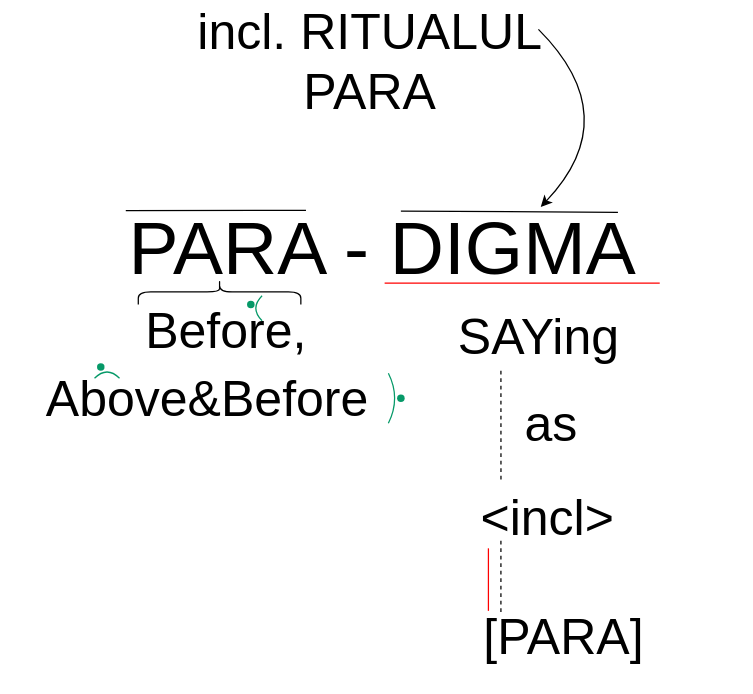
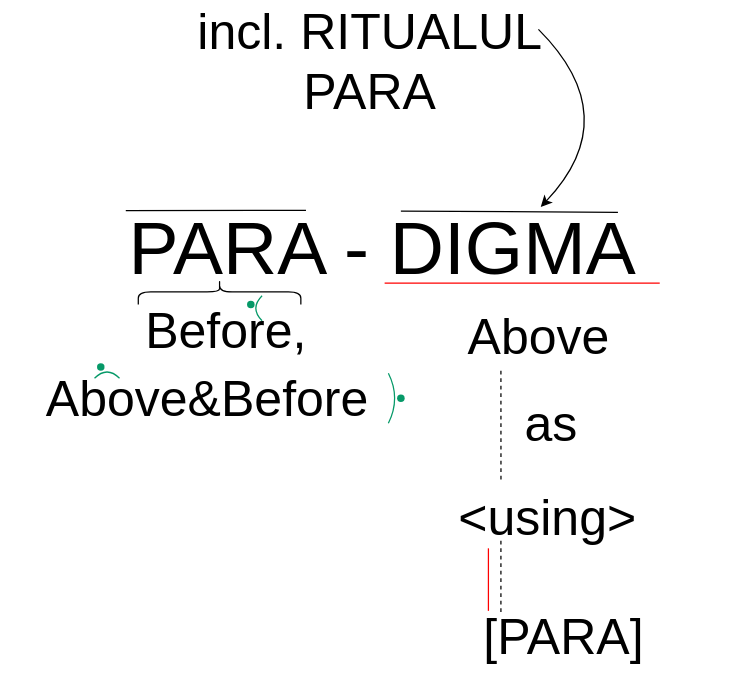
node "SAYing": label "SAYing" -> "Above"
node "<incl>": label "<incl>" -> "<using>"
